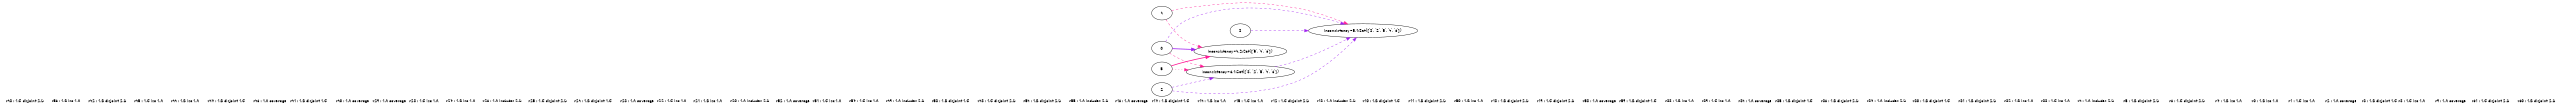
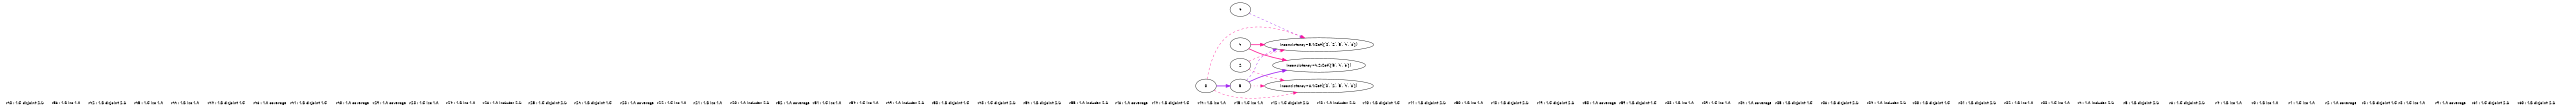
edge "4" -> "inconsistency=5,1:Set(['3', '2', '5', '4', '6'])": style dashed -> bold
edge "0" -> "inconsistency=5,1:Set(['3', '2', '5', '4', '6'])": color purple -> deeppink
node "3": label "3" -> "7"
edge "4" -> "inconsistency=4,2:Set(['5', '4', '6'])": style dashed -> bold
edge "0" -> "inconsistency=4,2:Set(['5', '4', '6'])": now "0" -> "5"
edge "inconsistency=6,1:Set(['3', '2', '5', '4', '6'])" -> "inconsistency=5,1:Set(['3', '2', '5', '4', '6'])": now "5" -> "inconsistency=5,1:Set(['3', '2', '5', '4', '6'])"
edge "5" -> "inconsistency=4,2:Set(['5', '4', '6'])": color deeppink -> purple
edge "2" -> "inconsistency=6,1:Set(['3', '2', '5', '4', '6'])": color purple -> deeppink
edge "2" -> "inconsistency=5,1:Set(['3', '2', '5', '4', '6'])": color purple -> deeppink
